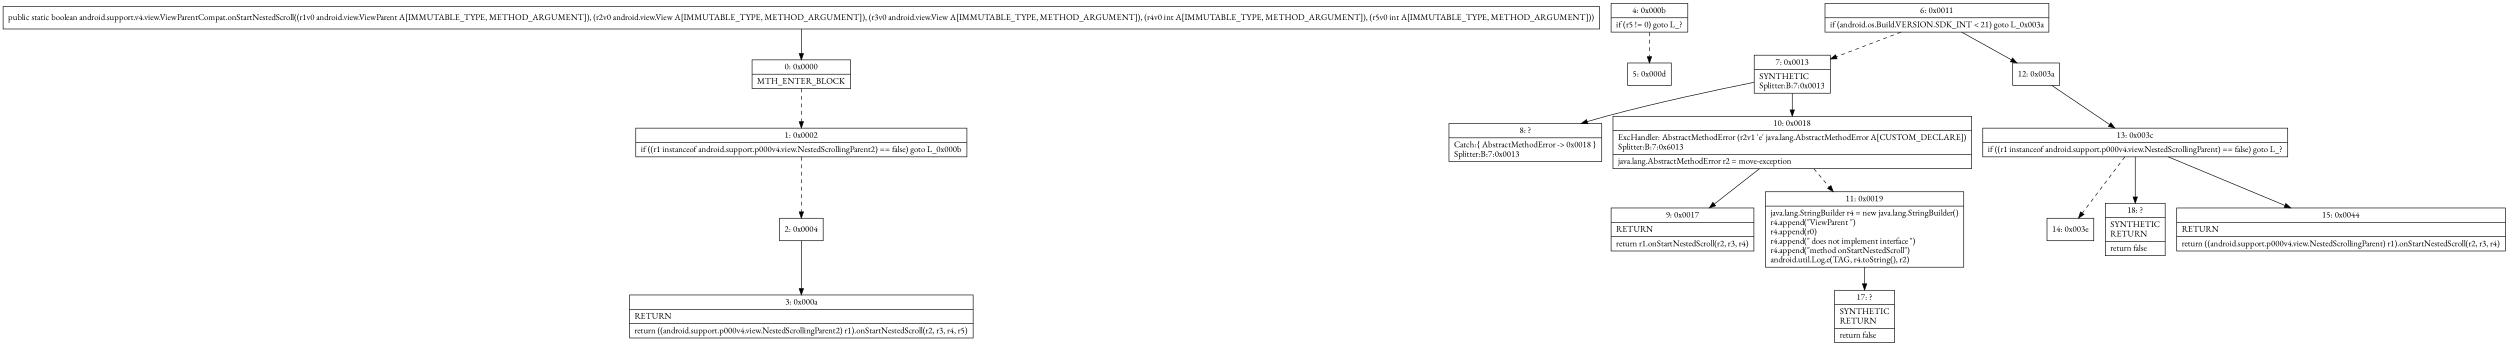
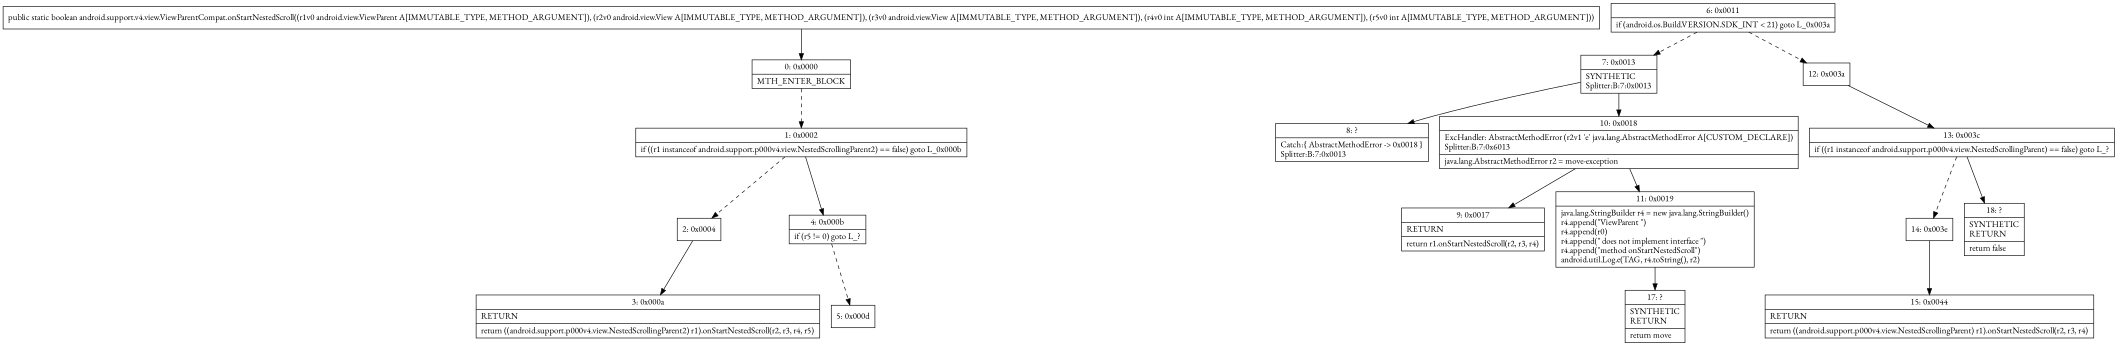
edge "6: 0x0011" -> "12: 0x003a": style solid -> dashed
edge "10: 0x0018" -> "11: 0x0019": style dashed -> solid
edge "13: 0x003c" -> "15: 0x0044": now "14: 0x003e" -> "15: 0x0044"
edge "1: 0x0002" -> "4: 0x000b": added
node "17: ?": text "return false" -> "return move"
